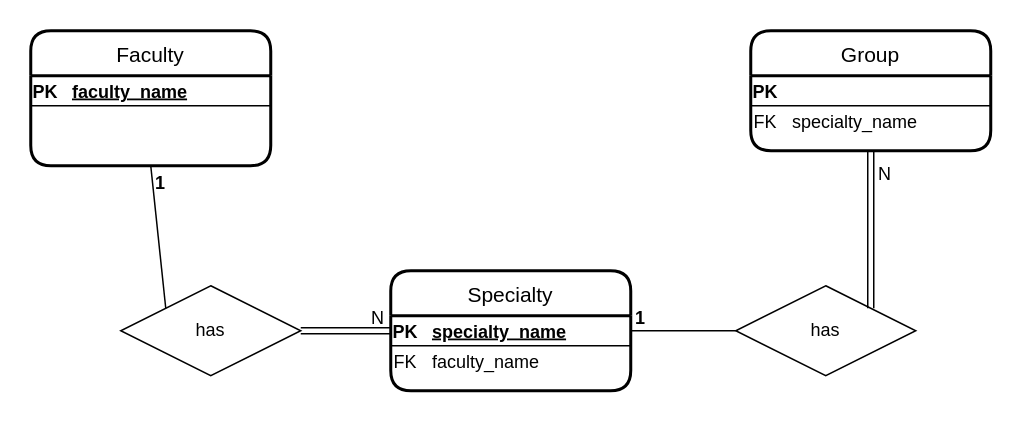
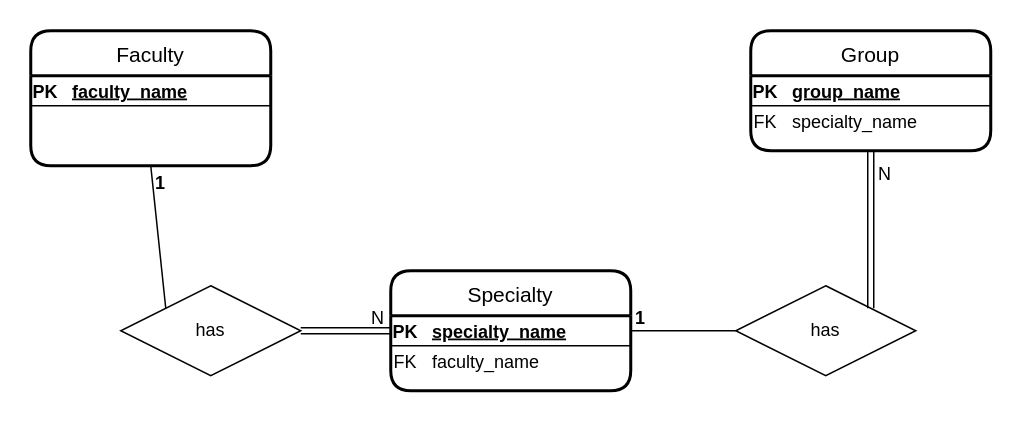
node "group_name": added
